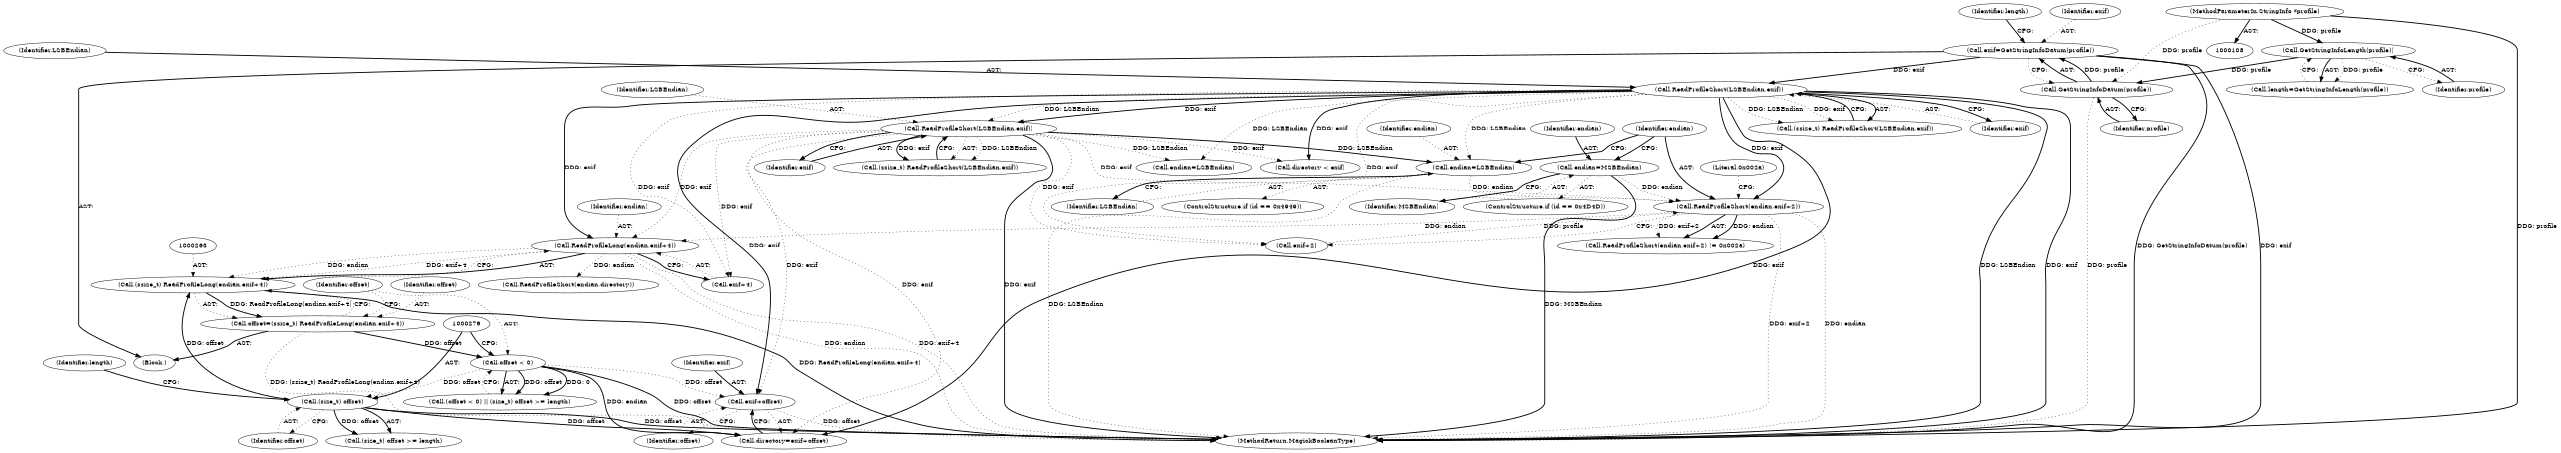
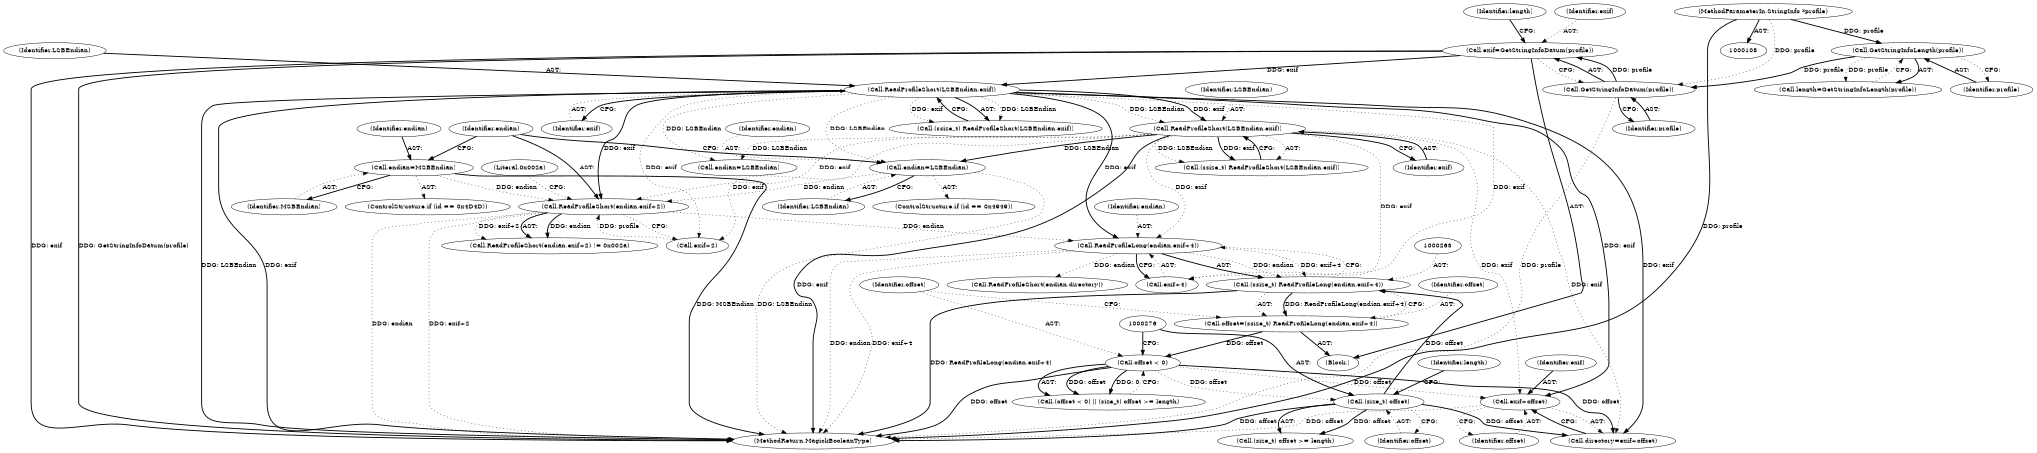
node "(Call,directory < exif)": removed
edge "(Call,offset < 0)" -> "(Call,directory=exif+offset)": label "DDG: endian" -> "DDG: offset"
edge "(Call,offset=(ssize_t) ReadProfileLong(endian,exif+4))" -> "(MethodReturn,MagickBooleanType)": removed, label "DDG: (ssize_t) ReadProfileLong(endian,exif+4)"
